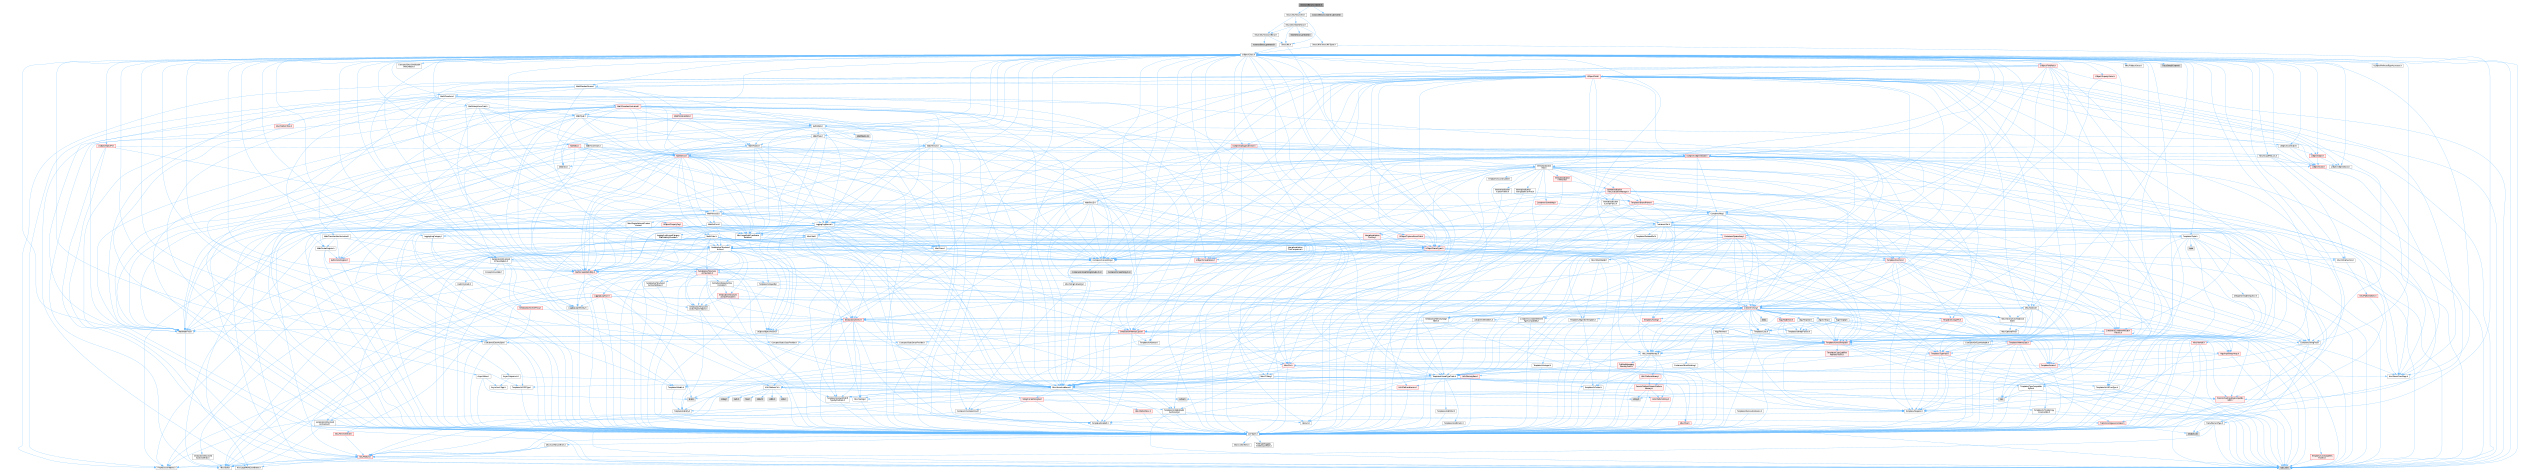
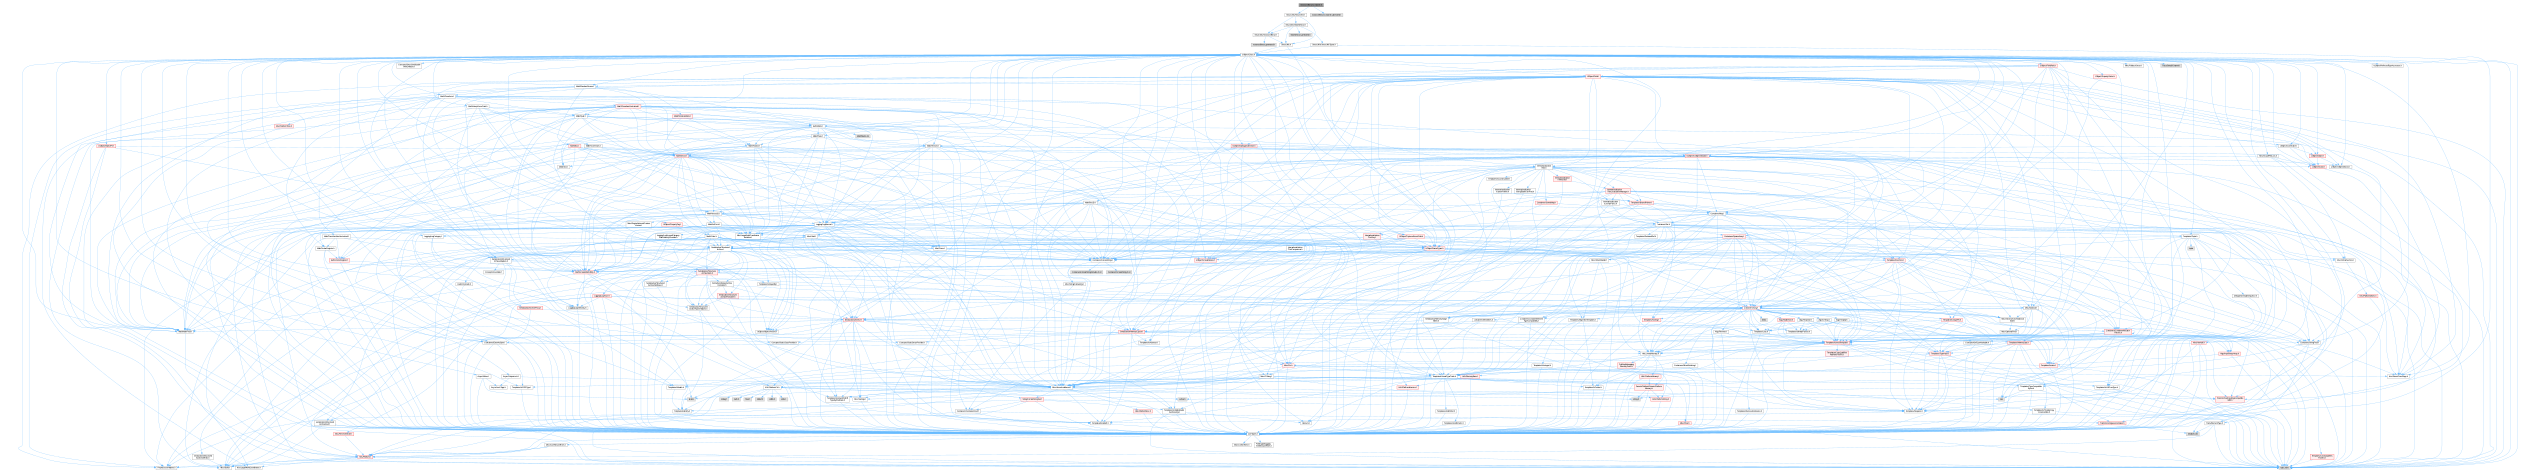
edge "Templates/UnrealTemplate.h" -> "Algo/Impl/BinaryHeap.h": now "Templates/UnrealTemplate.h" -> "Templates/RemoveReference.h"
